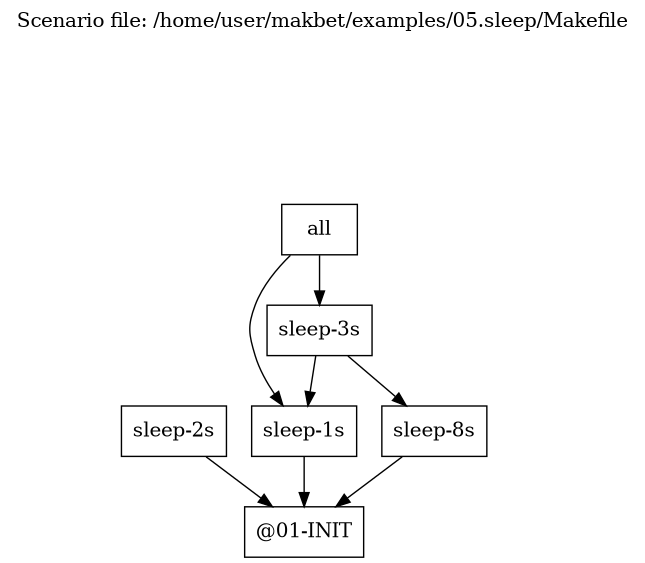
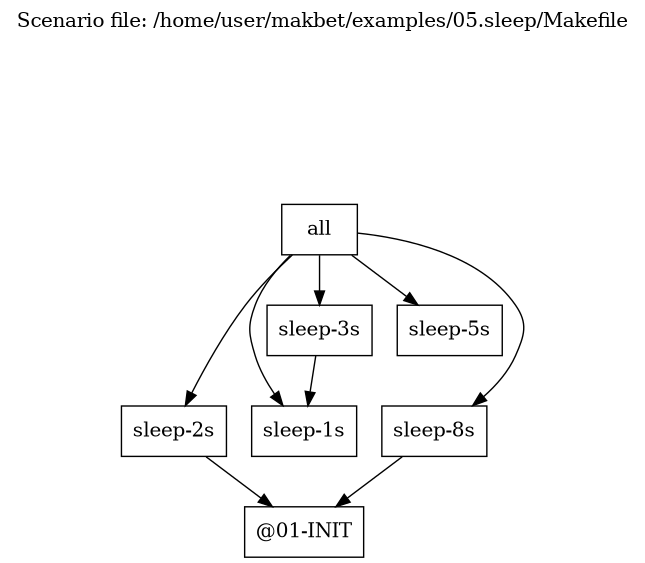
edge "all" -> "sleep-2s": added
node "sleep-5s": added
edge "sleep-3s" -> "sleep-8s": now "all" -> "sleep-8s"
edge "sleep-1s" -> "@01-INIT": removed
